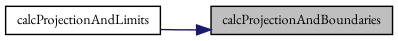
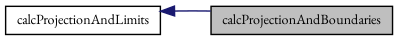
edge "calcProjectionAndLimits" -> "calcProjectionAndBoundaries": reversed
